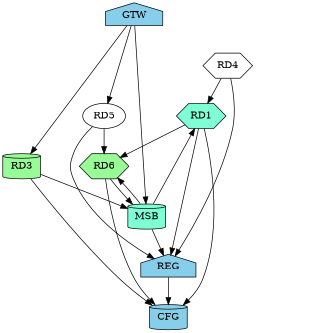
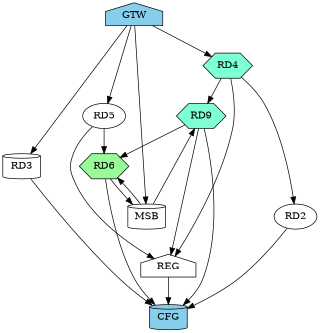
edge "GTW" -> "RD4": added
node "RD4": fillcolor white -> aquamarine
node "RD1": label "RD1" -> "RD9"
node "RD3": fillcolor palegreen -> white
edge "RD3" -> "MSB": removed
node "MSB": fillcolor aquamarine -> white
node "RD2": added
edge "MSB" -> "REG": removed
node "REG": fillcolor skyblue -> white
